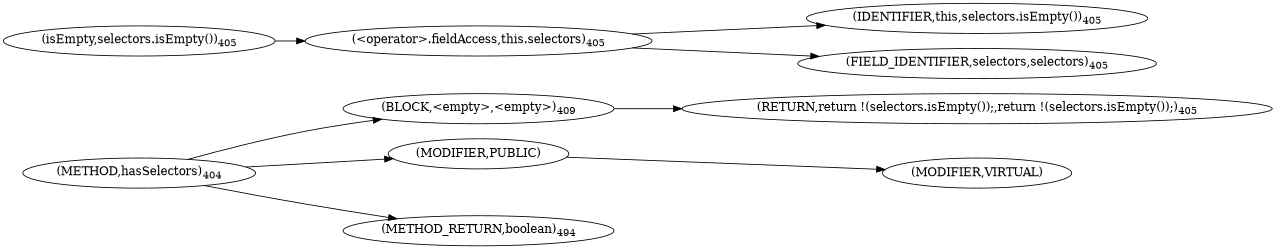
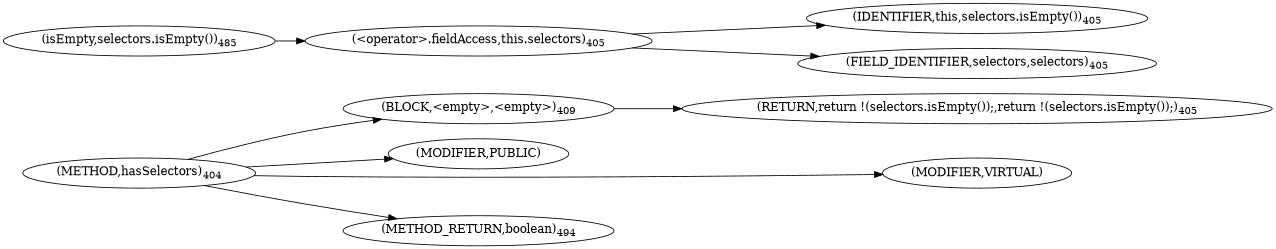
node "(isEmpty,selectors.isEmpty())": text "405" -> "485"
edge "(MODIFIER,PUBLIC)" -> "(MODIFIER,VIRTUAL)": now "(METHOD,hasSelectors)" -> "(MODIFIER,VIRTUAL)"
